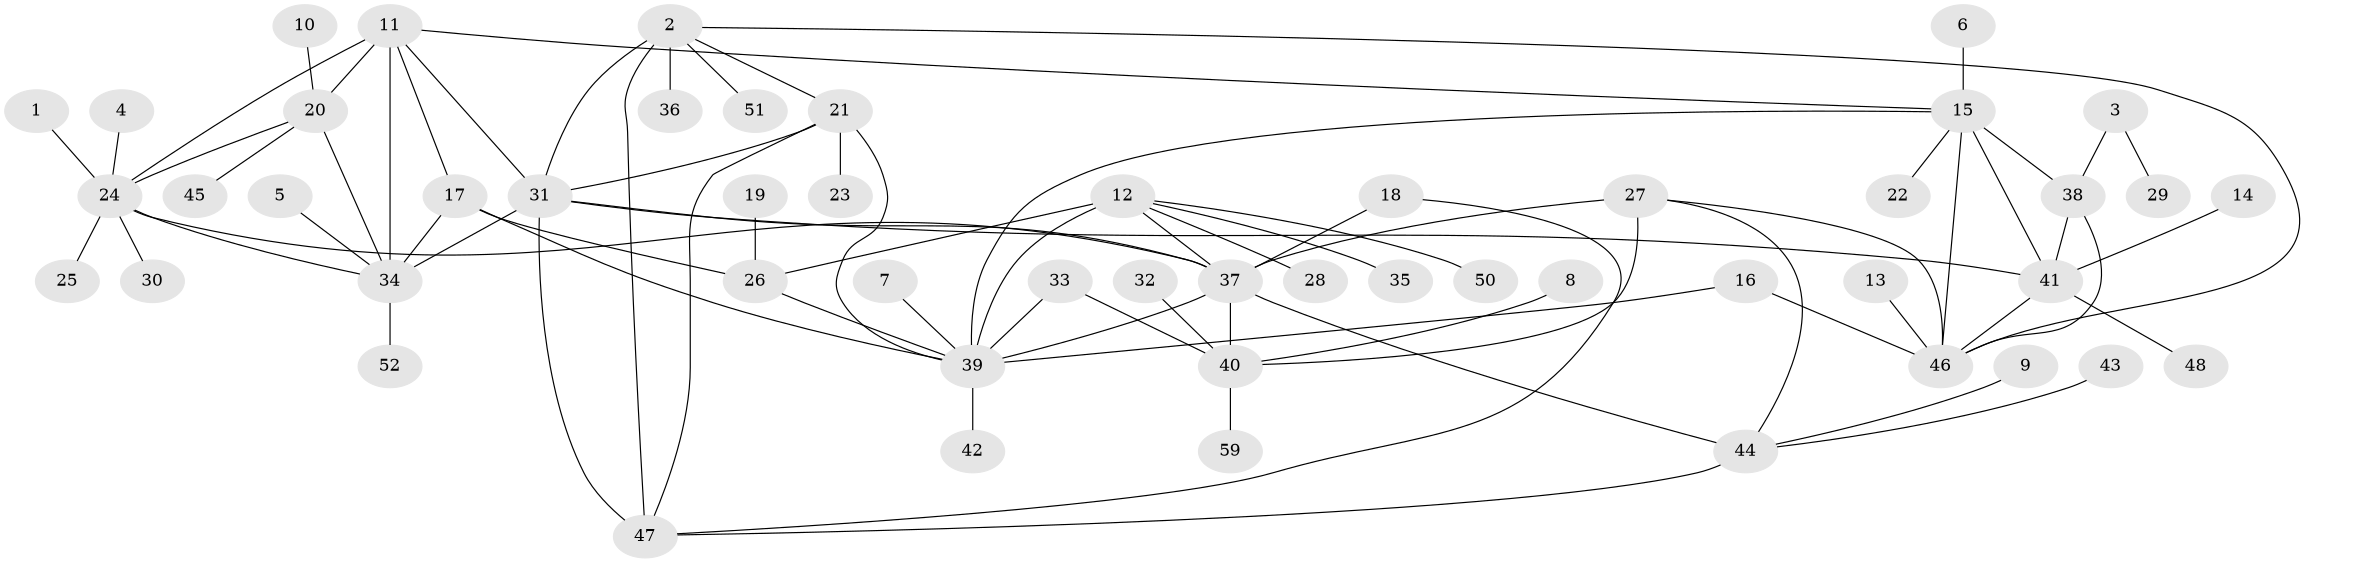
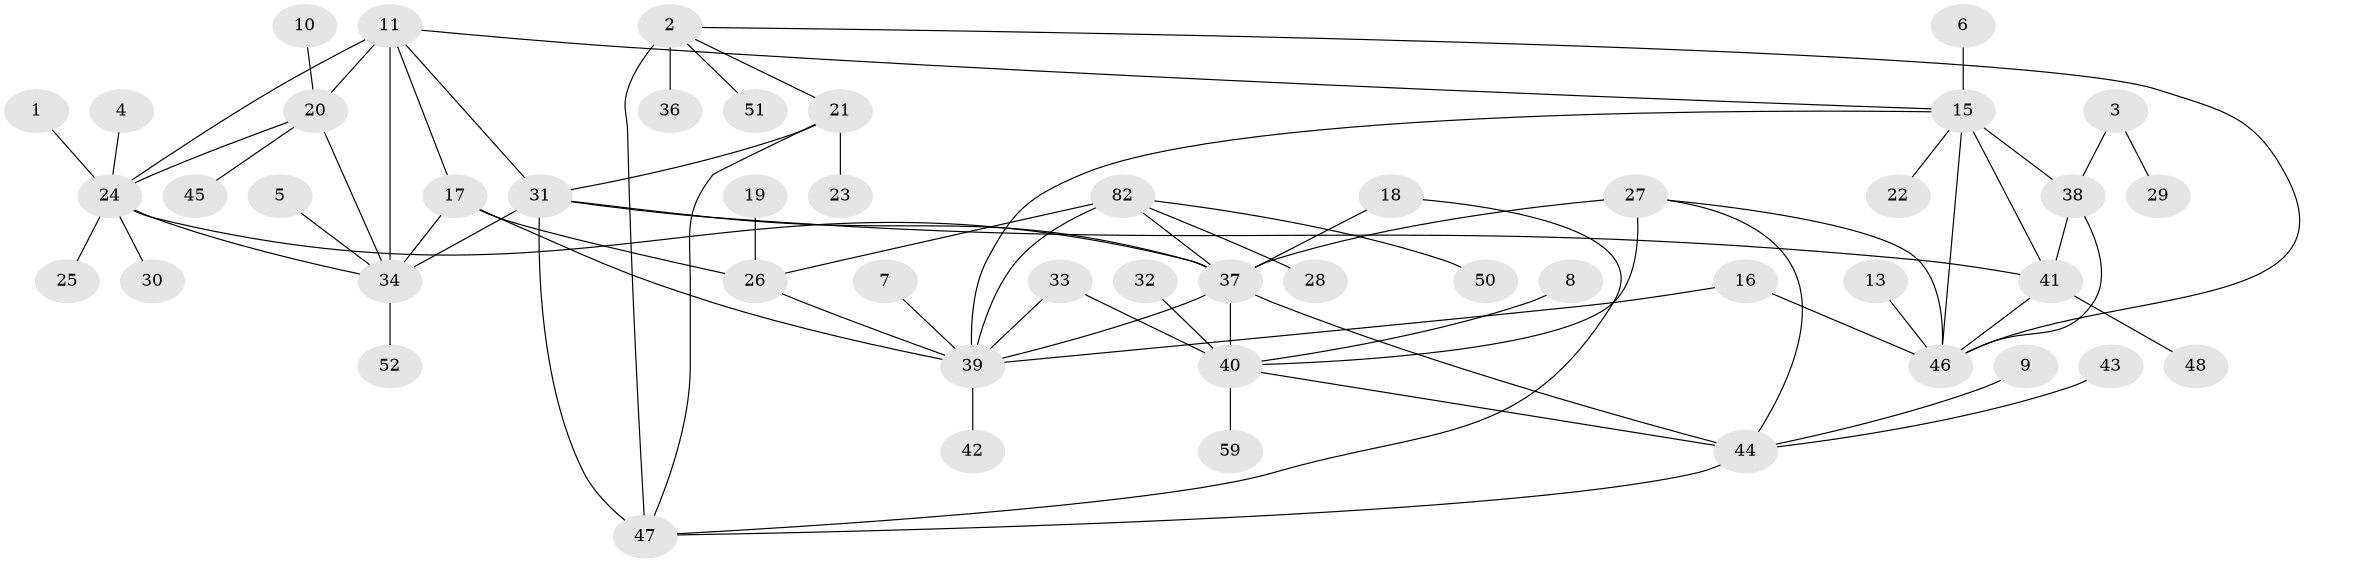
edge "2" -- "31": removed
node "12": label "12" -> "82"
node "14": removed
edge "21" -- "39": removed
node "35": removed
edge "40" -- "44": added
